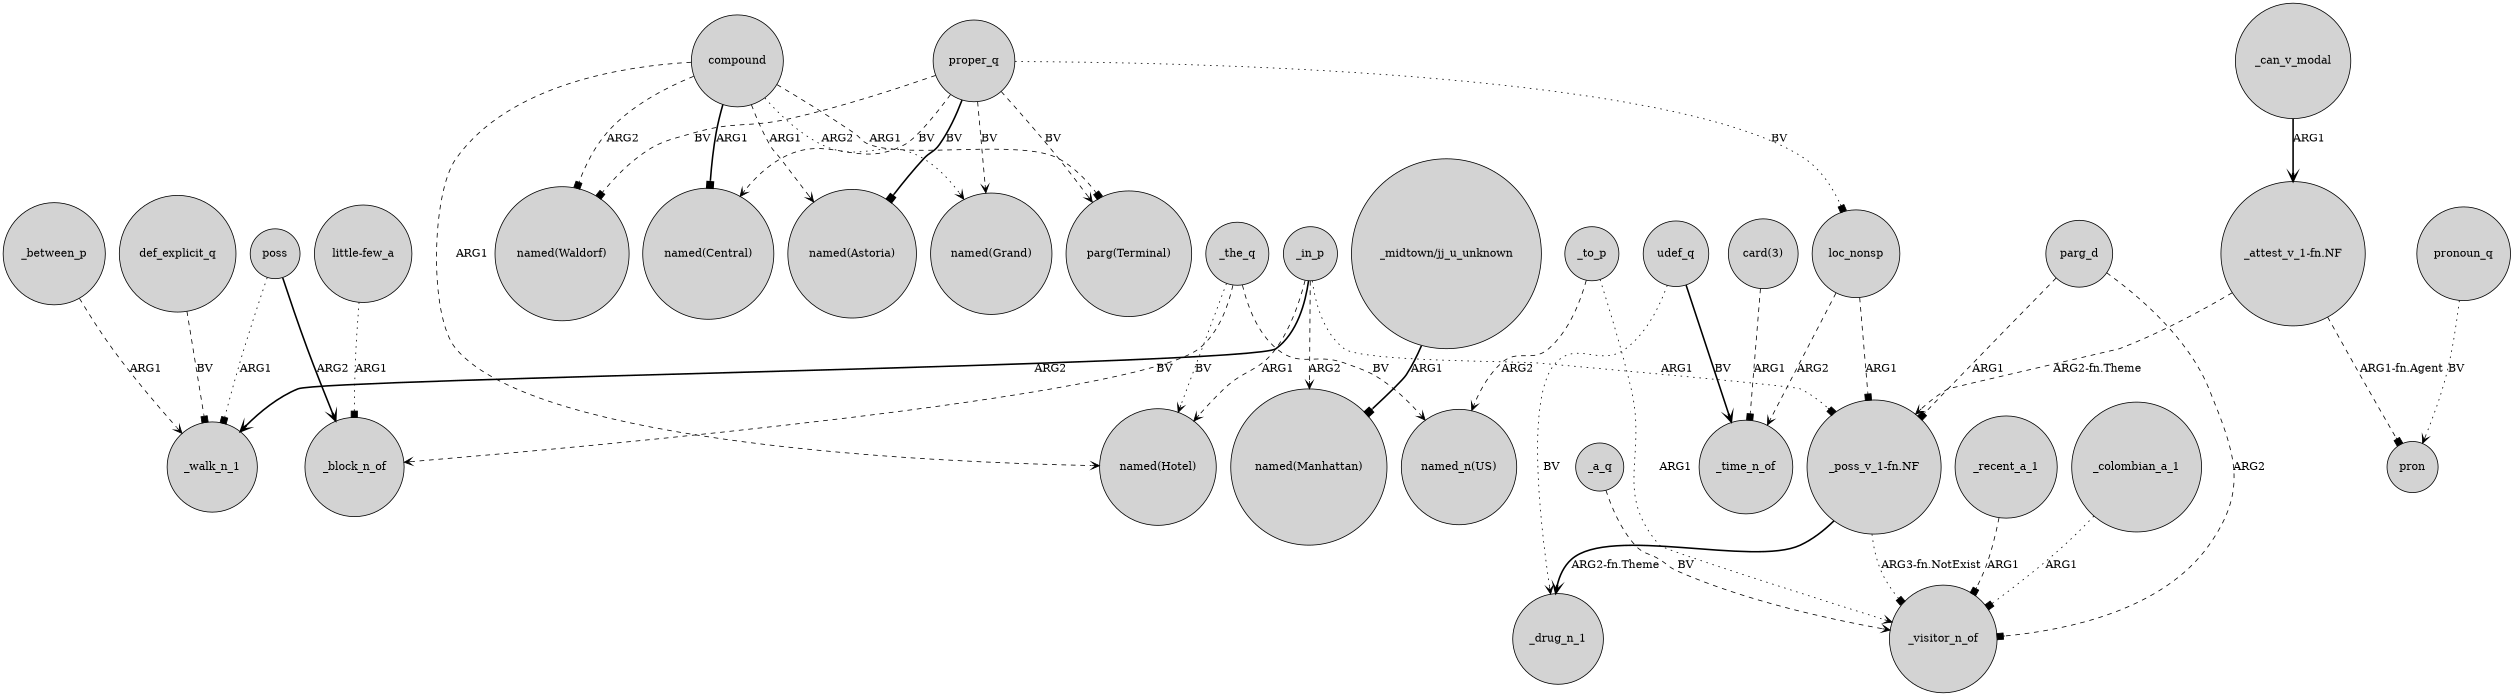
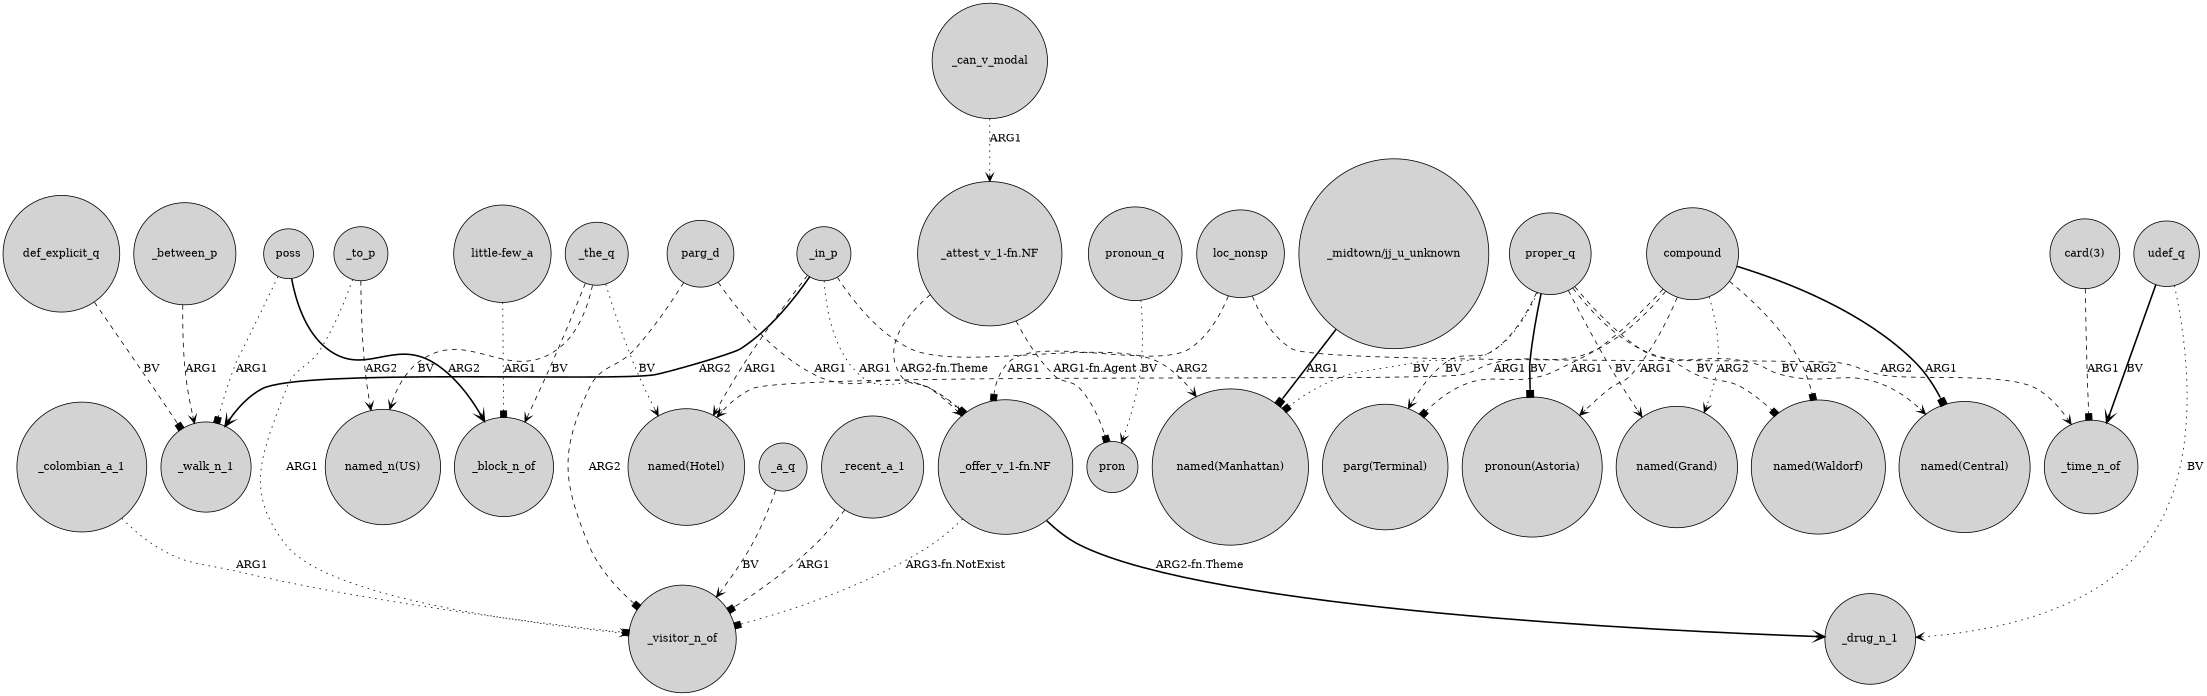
edge "proper_q" -> "loc_nonsp": now "proper_q" -> "named(Manhattan)"
edge "_can_v_modal" -> "_attest_v_1-fn.NF": style bold -> dotted
node "named(Astoria)": label "named(Astoria)" -> "pronoun(Astoria)"
node "_poss_v_1-fn.NF": label "_poss_v_1-fn.NF" -> "_offer_v_1-fn.NF"
